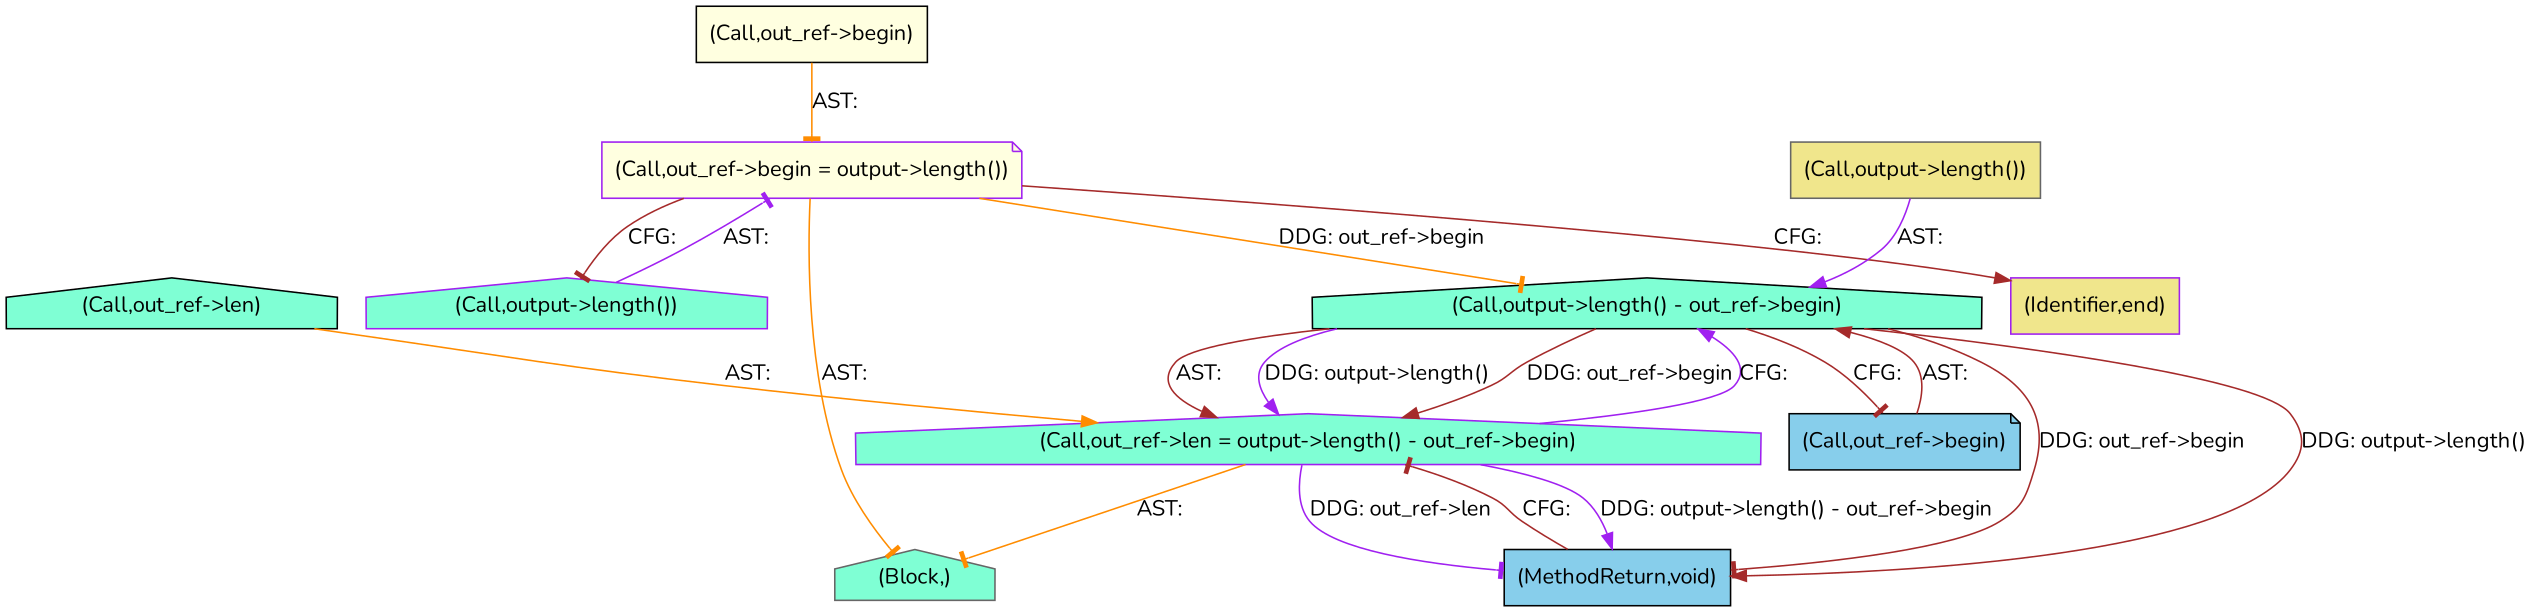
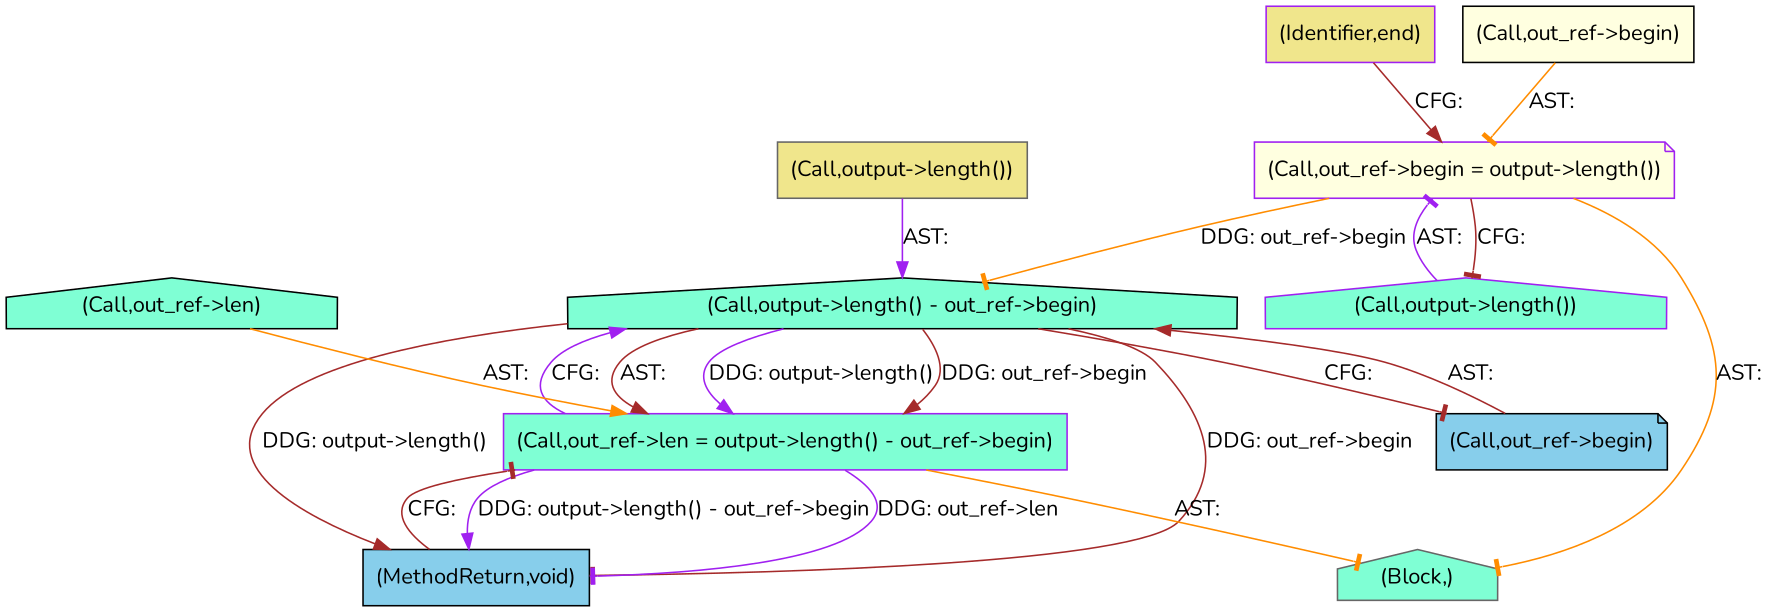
edge "(Call,out_ref->begin = output->length())" -> "(Identifier,end)": reversed
node "(Call,out_ref->len = output->length() - out_ref->begin)": shape house -> box
